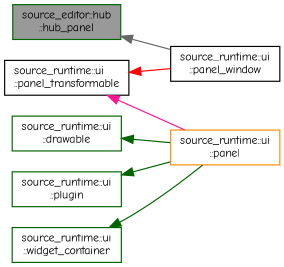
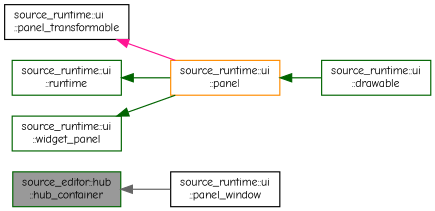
node "source_editor::hub ::hub_panel": label "source_editor::hub ::hub_panel" -> "source_editor::hub ::hub_container"
edge "source_runtime::ui ::panel_window" -> "source_runtime::ui ::panel_transformable": removed
edge "source_runtime::ui ::panel" -> "source_runtime::ui ::drawable": reversed
node "source_runtime::ui ::plugin": label "source_runtime::ui ::plugin" -> "source_runtime::ui ::runtime"
node "source_runtime::ui ::widget_container": label "source_runtime::ui ::widget_container" -> "source_runtime::ui ::widget_panel"
